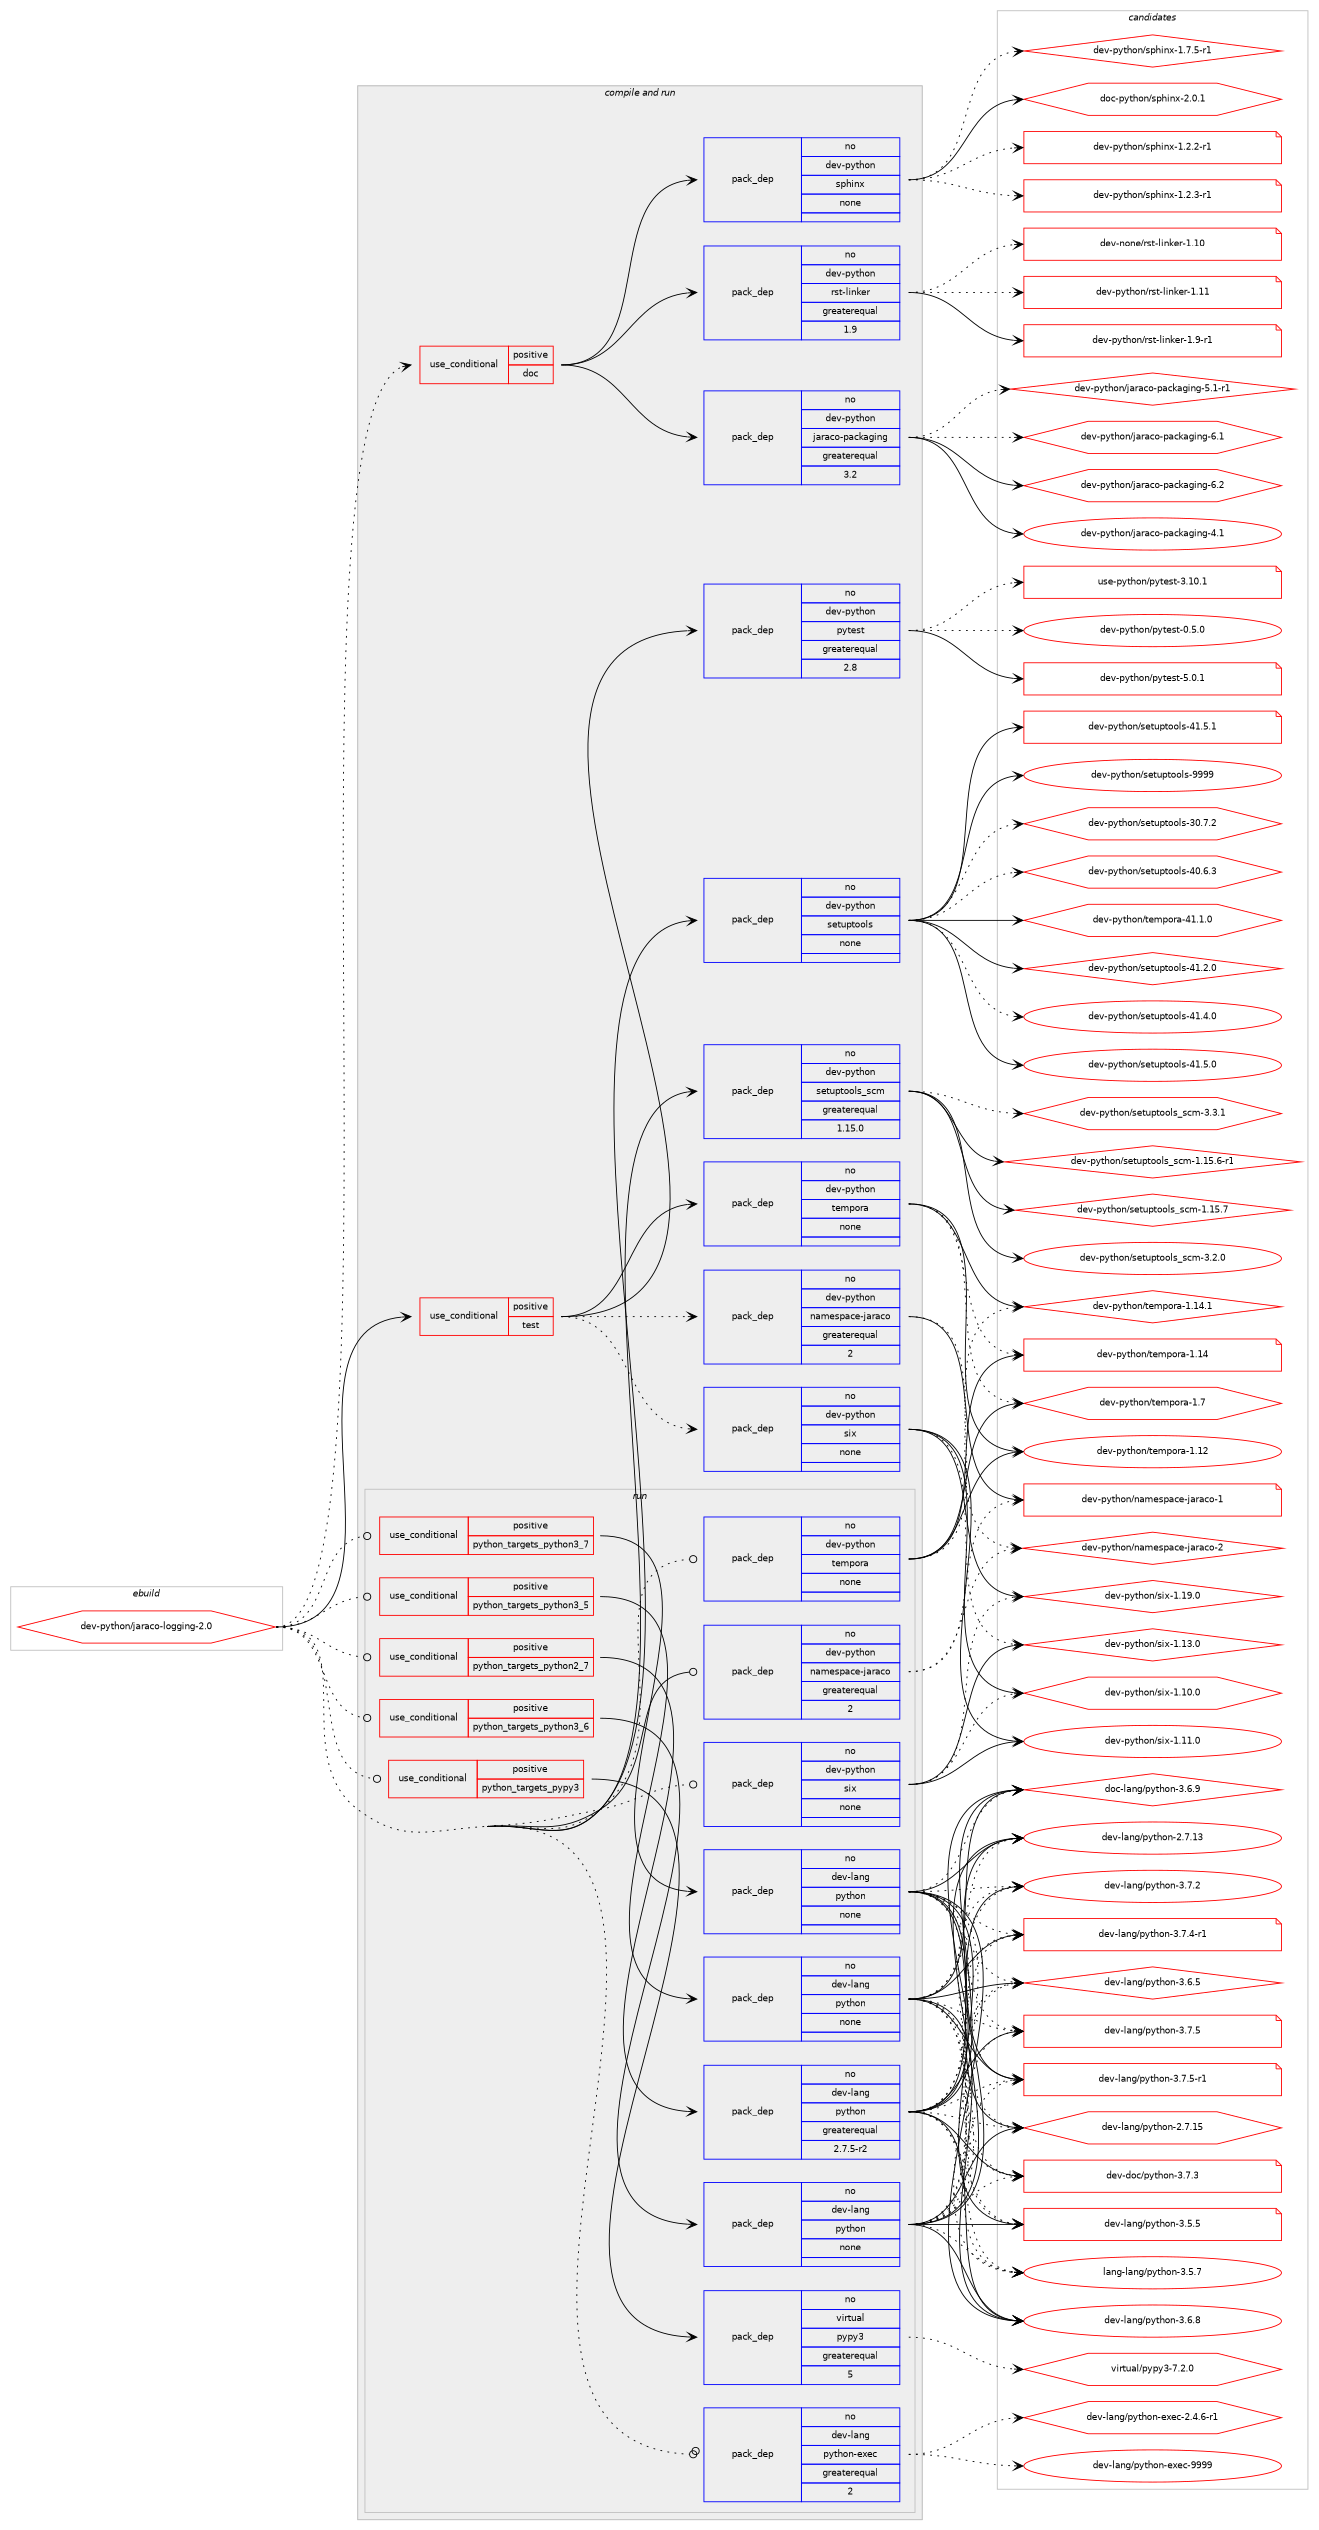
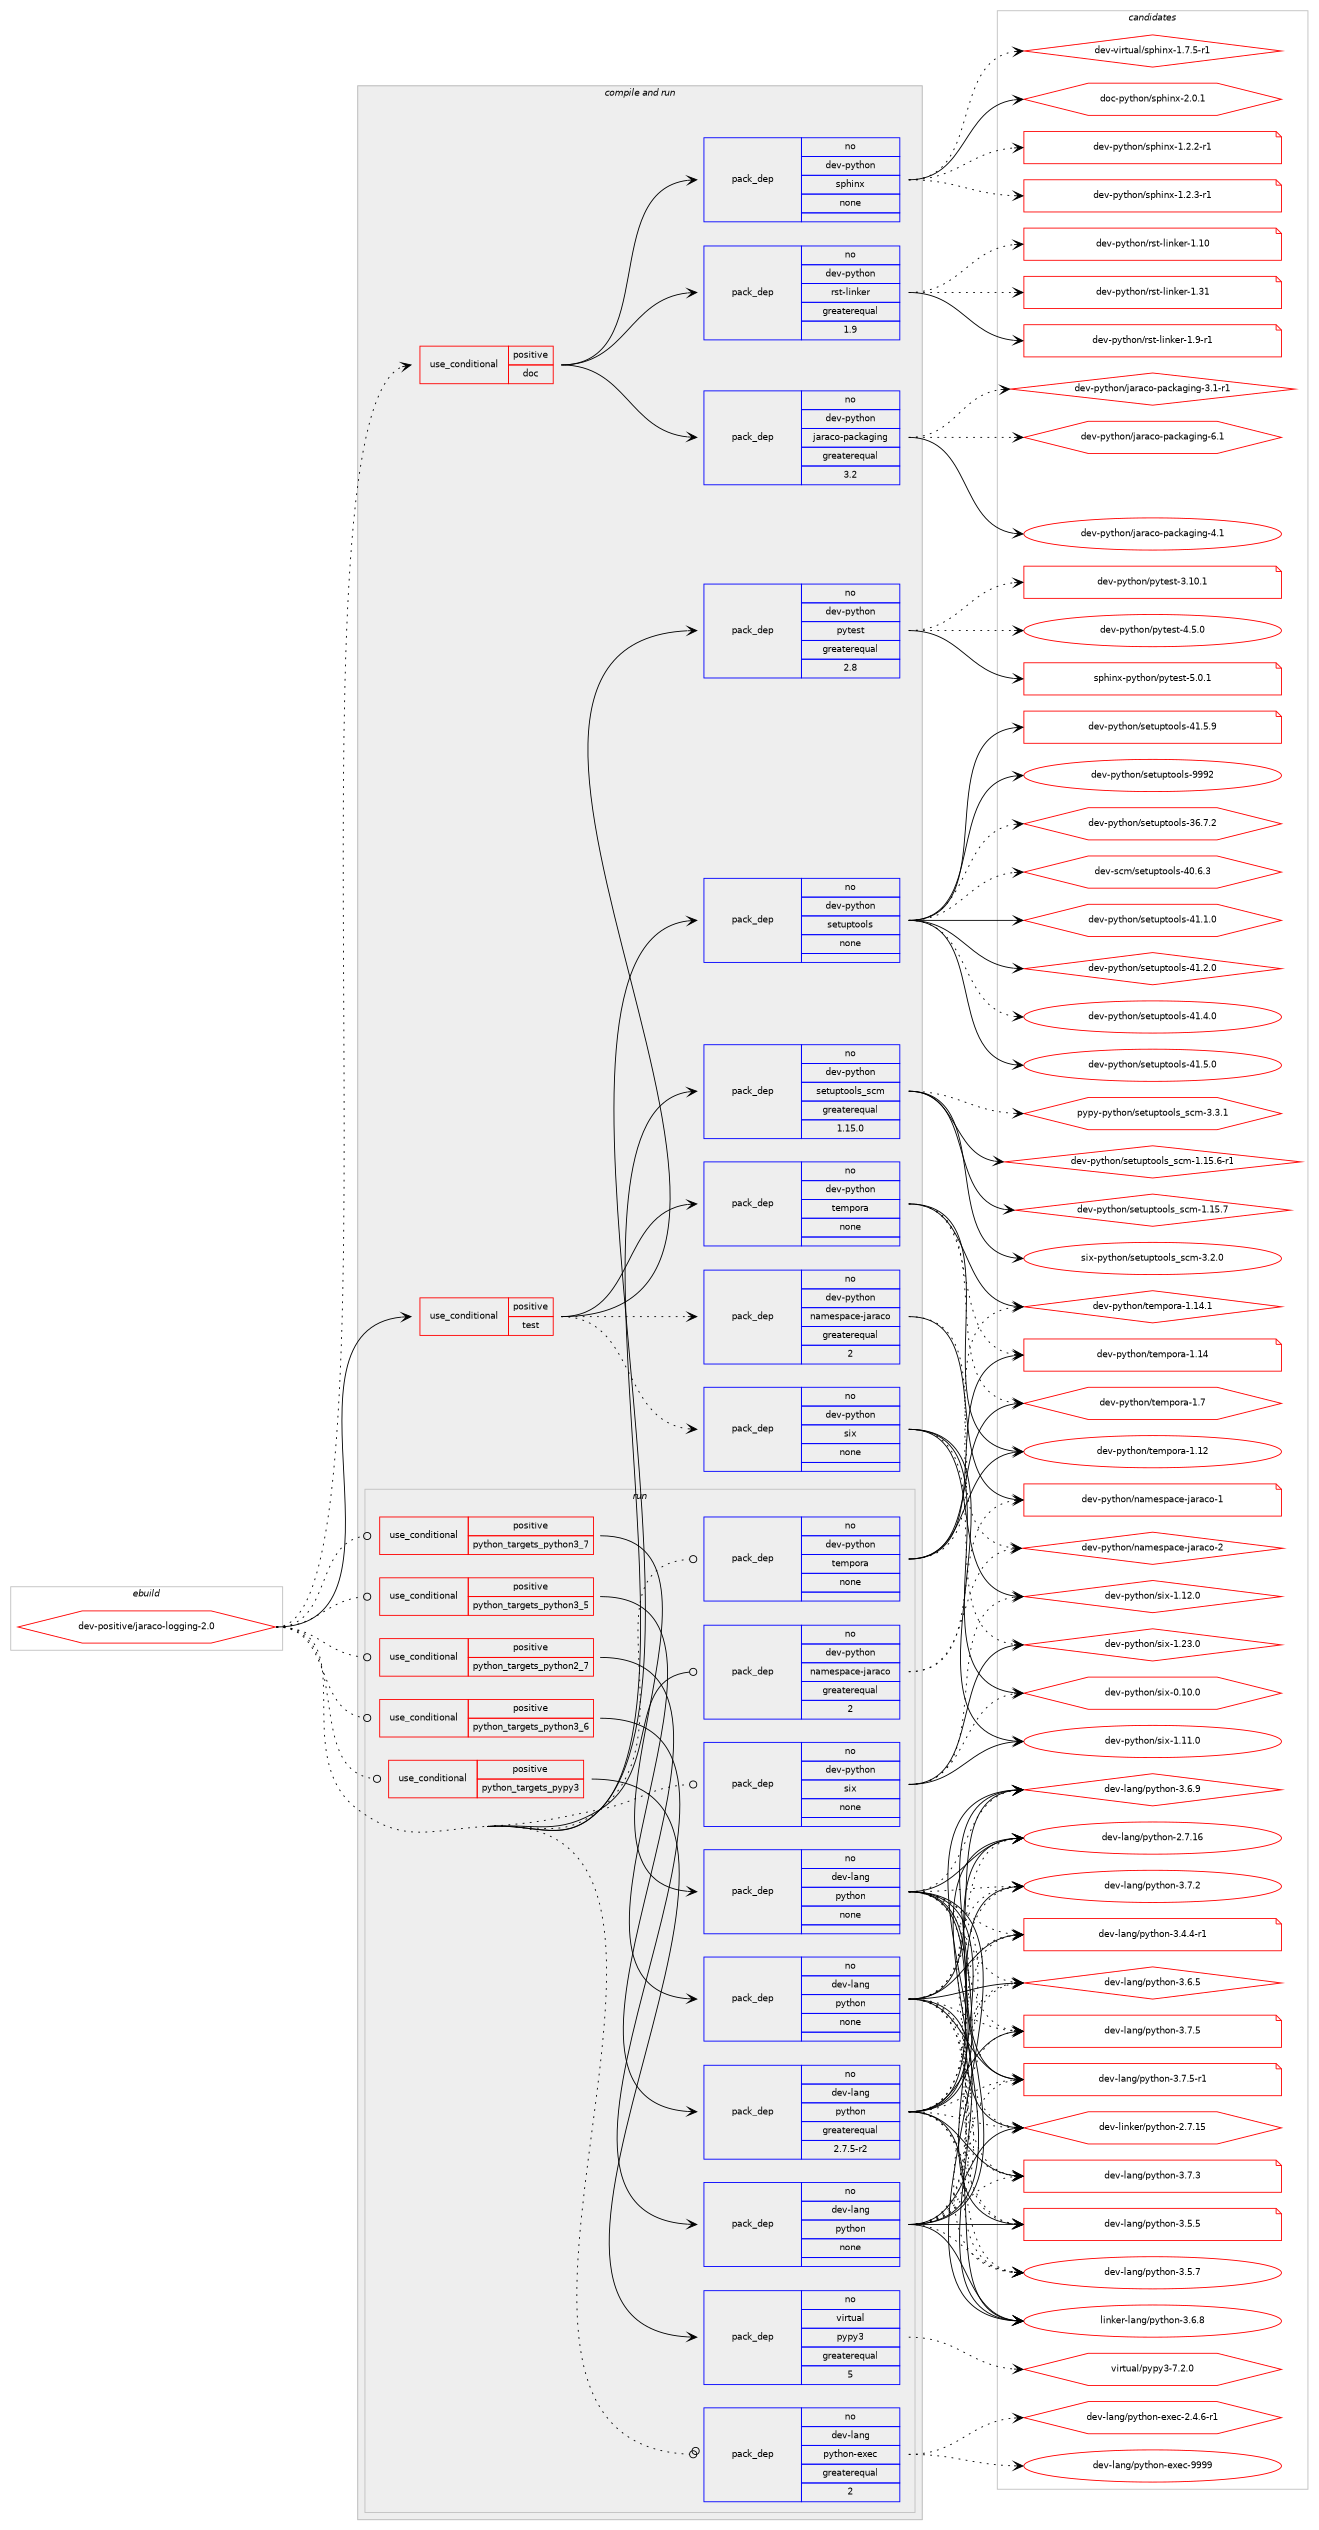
node "dev-python/sphinx-1.7.5-r1": label "dev-python/sphinx-1.7.5-r1" -> "dev-virtual/sphinx-1.7.5-r1"
node "dev-none/rst-linker-1.10": label "dev-none/rst-linker-1.10" -> "dev-python/rst-linker-1.10"
node "dev-python/rst-linker-1.11": label "dev-python/rst-linker-1.11" -> "dev-python/rst-linker-1.31"
node "dev-python/jaraco-packaging-5.1-r1": label "dev-python/jaraco-packaging-5.1-r1" -> "dev-python/jaraco-packaging-3.1-r1"
node "dev-python/jaraco-packaging-6.2": removed
node "use-python/pytest-3.10.1": label "use-python/pytest-3.10.1" -> "dev-python/pytest-3.10.1"
node "dev-python/pytest-0.5.0": label "dev-python/pytest-0.5.0" -> "dev-python/pytest-4.5.0"
node "dev-python/pytest-5.0.1": label "dev-python/pytest-5.0.1" -> "sphinx-python/pytest-5.0.1"
node "dev-python/setuptools-41.5.1": label "dev-python/setuptools-41.5.1" -> "dev-python/setuptools-41.5.9"
node "dev-python/setuptools-9999": label "dev-python/setuptools-9999" -> "dev-python/setuptools-9992"
node "dev-python/setuptools-30.7.2": label "dev-python/setuptools-30.7.2" -> "dev-python/setuptools-36.7.2"
node "dev-python/setuptools-40.6.3": label "dev-python/setuptools-40.6.3" -> "dev-scm/setuptools-40.6.3"
node "dev-python/tempora-41.1.0": label "dev-python/tempora-41.1.0" -> "dev-python/setuptools-41.1.0"
node "dev-python/setuptools_scm-3.3.1": label "dev-python/setuptools_scm-3.3.1" -> "pypy-python/setuptools_scm-3.3.1"
node "dev-python/setuptools_scm-3.2.0": label "dev-python/setuptools_scm-3.2.0" -> "six-python/setuptools_scm-3.2.0"
node "dev-python/six-1.19.0": label "dev-python/six-1.19.0" -> "dev-python/six-1.12.0"
node "dev-python/jaraco-logging-2.0": label "dev-python/jaraco-logging-2.0" -> "dev-positive/jaraco-logging-2.0"
node "dev-python/six-1.13.0": label "dev-python/six-1.13.0" -> "dev-python/six-1.23.0"
node "dev-python/six-1.10.0": label "dev-python/six-1.10.0" -> "dev-python/six-0.10.0"
node "doc-lang/python-3.6.9": label "doc-lang/python-3.6.9" -> "dev-lang/python-3.6.9"
node "dev-lang/python-2.7.13": label "dev-lang/python-2.7.13" -> "dev-lang/python-2.7.16"
node "dev-lang/python-3.7.4-r1": label "dev-lang/python-3.7.4-r1" -> "dev-lang/python-3.4.4-r1"
node "dev-lang/python-2.7.15": label "dev-lang/python-2.7.15" -> "dev-linker/python-2.7.15"
node "dev-doc/python-3.7.3": label "dev-doc/python-3.7.3" -> "dev-lang/python-3.7.3"
node "lang-lang/python-3.5.7": label "lang-lang/python-3.5.7" -> "dev-lang/python-3.5.7"
node "dev-lang/python-3.6.8": label "dev-lang/python-3.6.8" -> "linker-lang/python-3.6.8"
